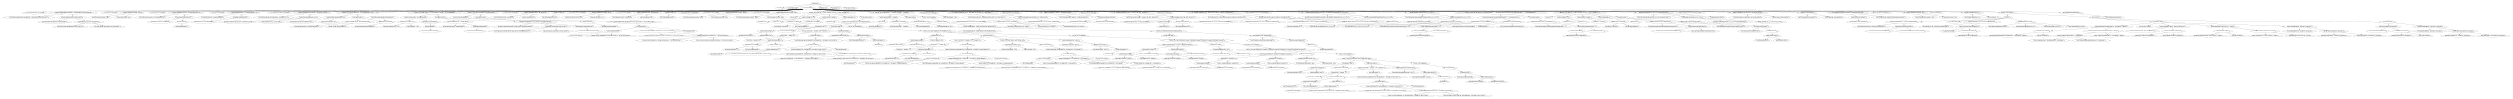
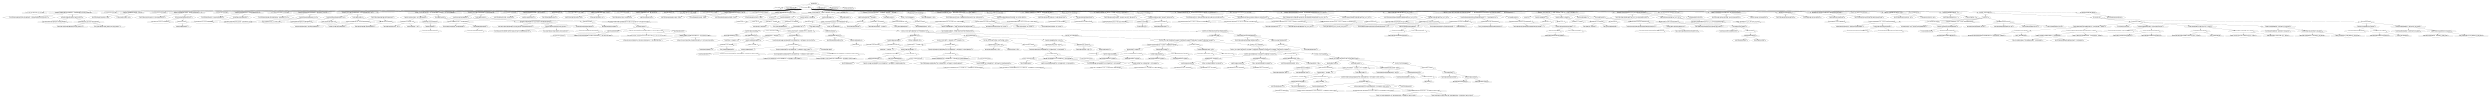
node "(IDENTIFIER,argList,new ArrayList())": removed
node "(IDENTIFIER,libPaths,libPaths.add(args[++i]))": removed
